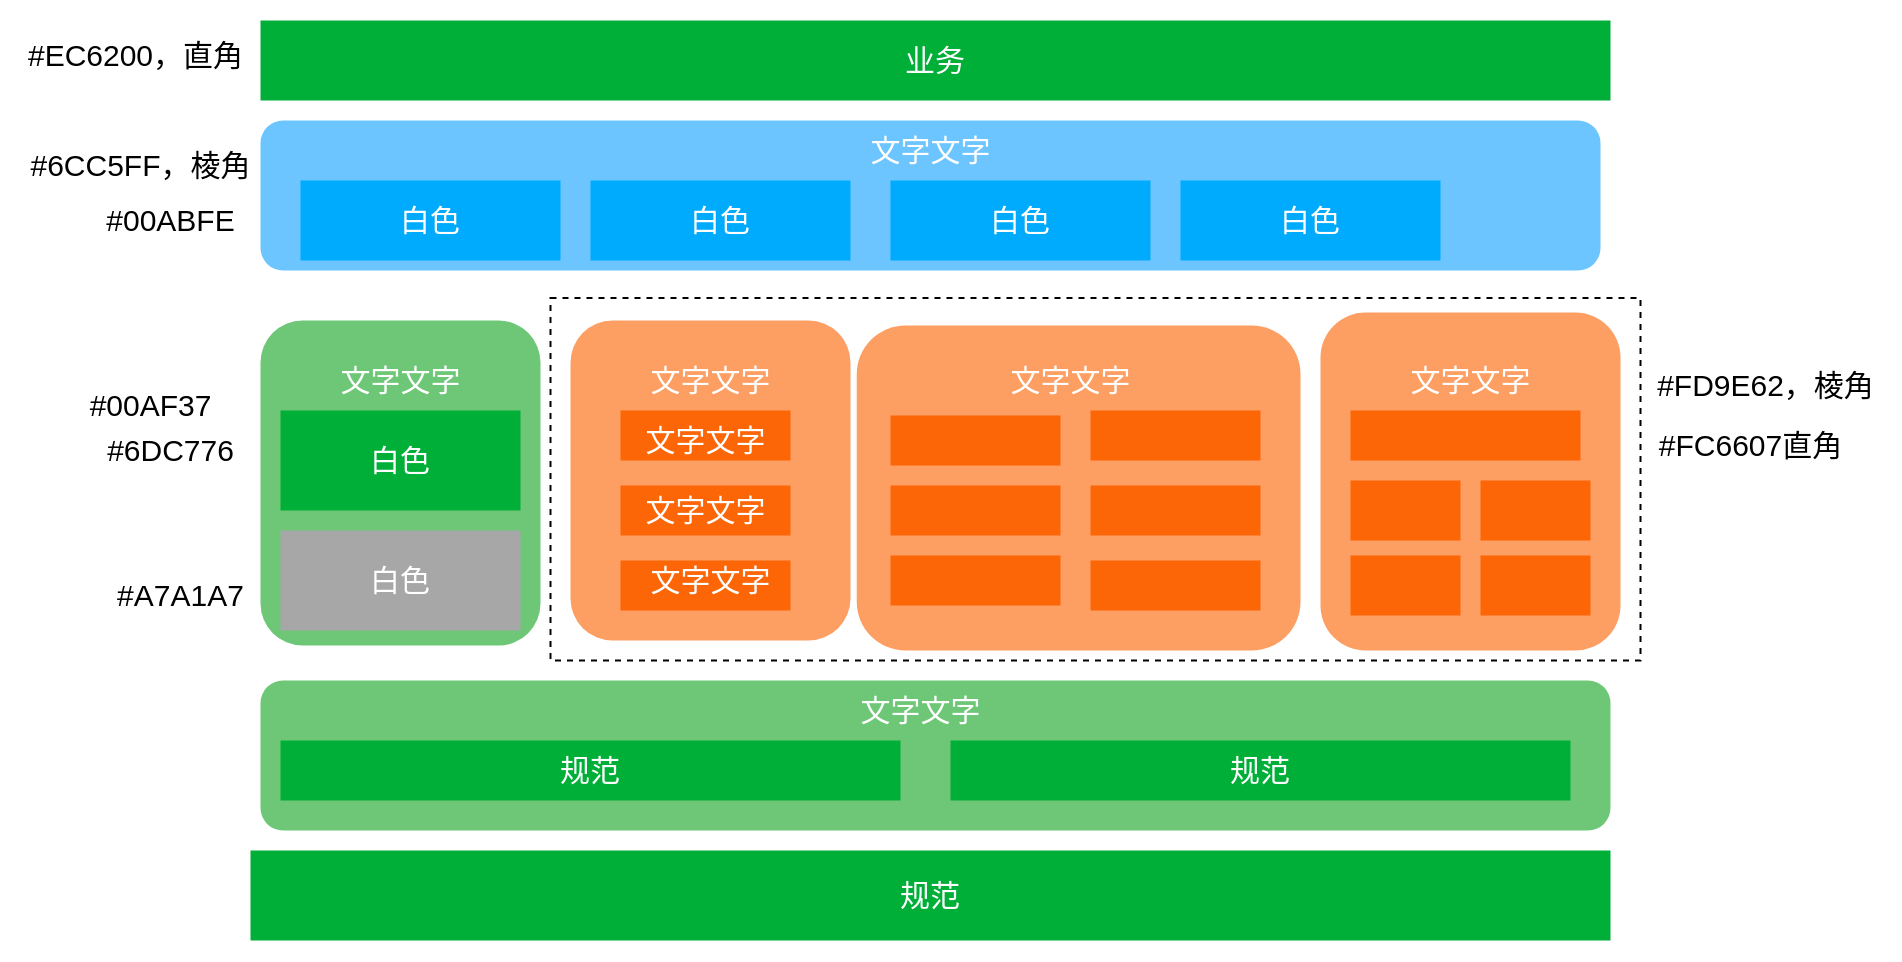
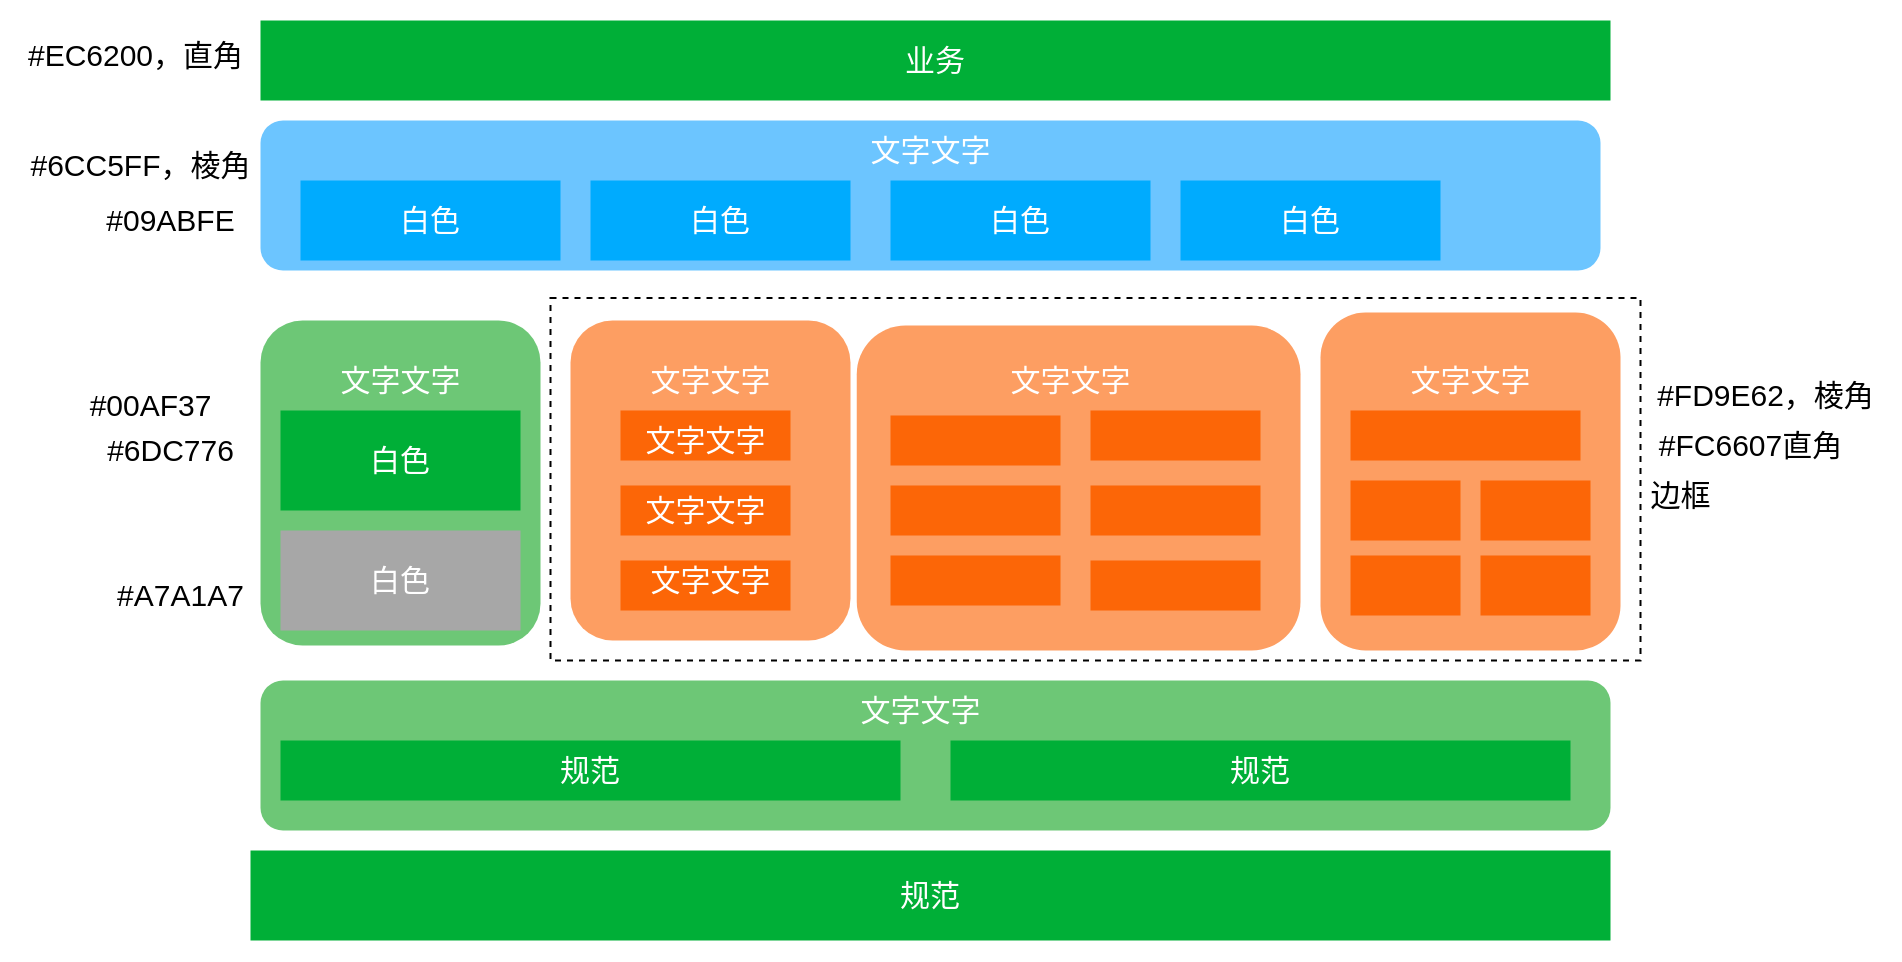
node "#00ABFE": label "#00ABFE" -> "#09ABFE"
node "#FD9E62，棱角": moved (1766, 386) -> (1766, 396)
node "边框": added
